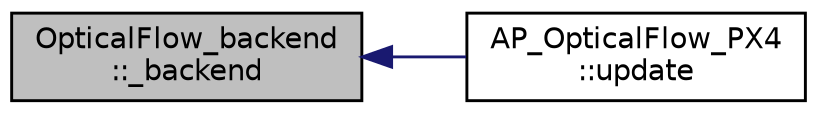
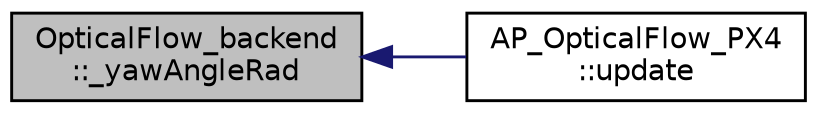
node "OpticalFlow_backend ::_backend": label "OpticalFlow_backend ::_backend" -> "OpticalFlow_backend ::_yawAngleRad"
